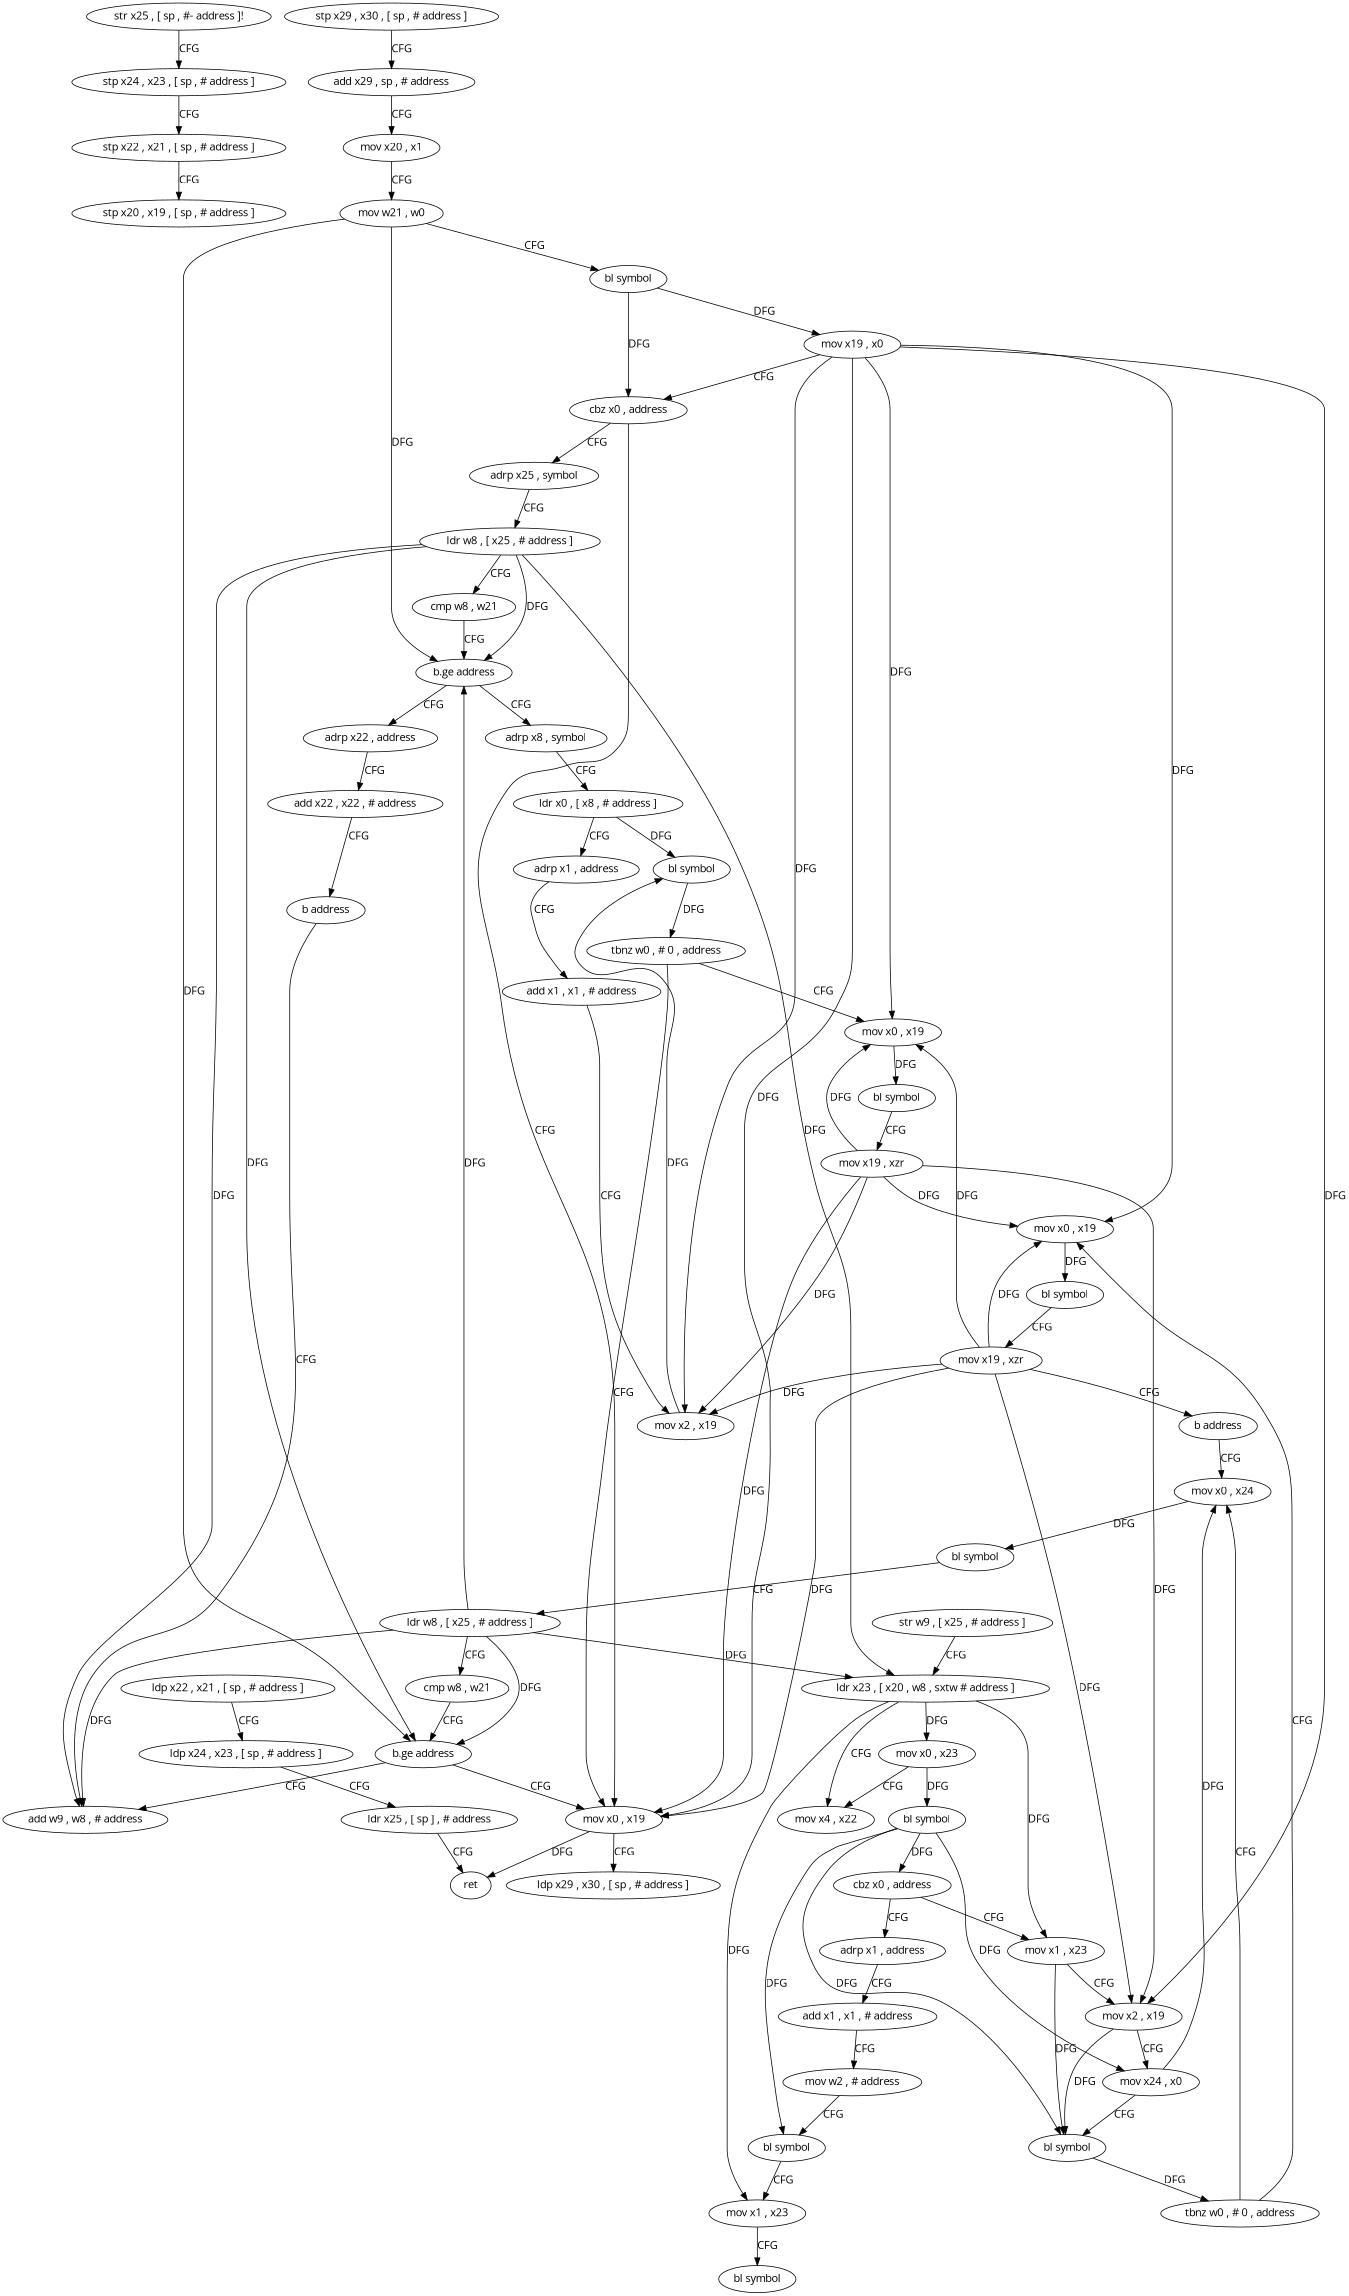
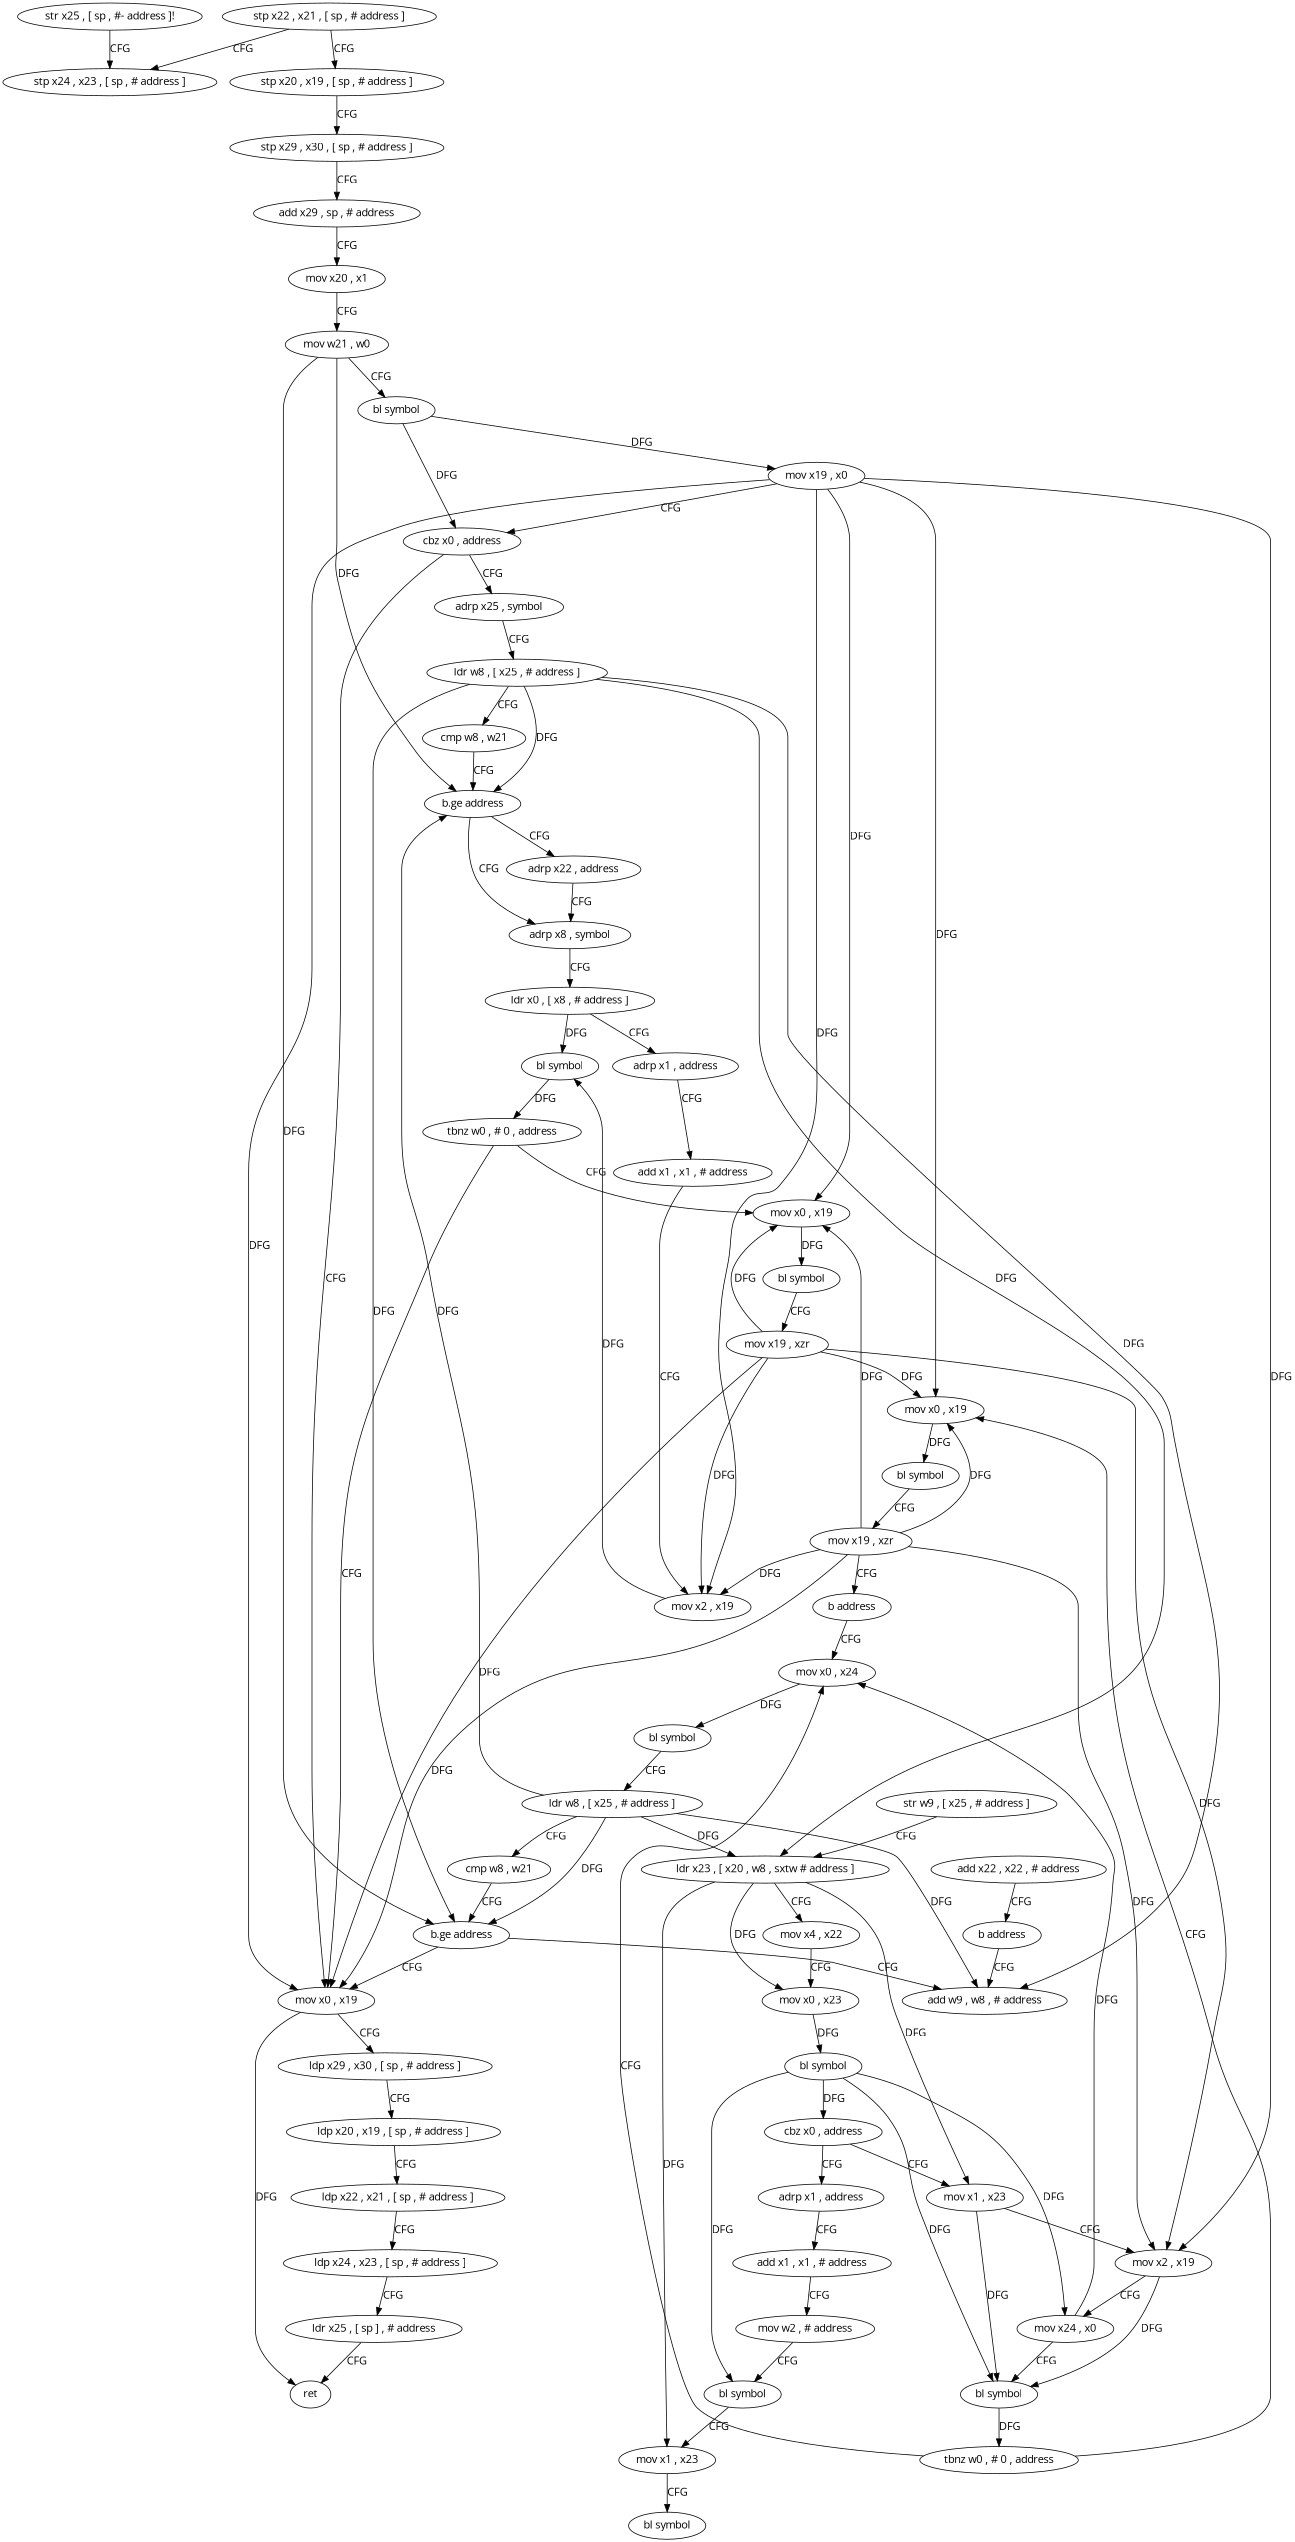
edge "stp x24 , x23 , [ sp , # address ]" -> "stp x22 , x21 , [ sp , # address ]": reversed
edge "stp x20 , x19 , [ sp , # address ]" -> "stp x29 , x30 , [ sp , # address ]": added, label "CFG"
edge "adrp x22 , address" -> "add x22 , x22 , # address": now "adrp x22 , address" -> "adrp x8 , symbol"
edge "mov x0 , x23" -> "mov x4 , x22": reversed
node "ldp x20 , x19 , [ sp , # address ]": added
